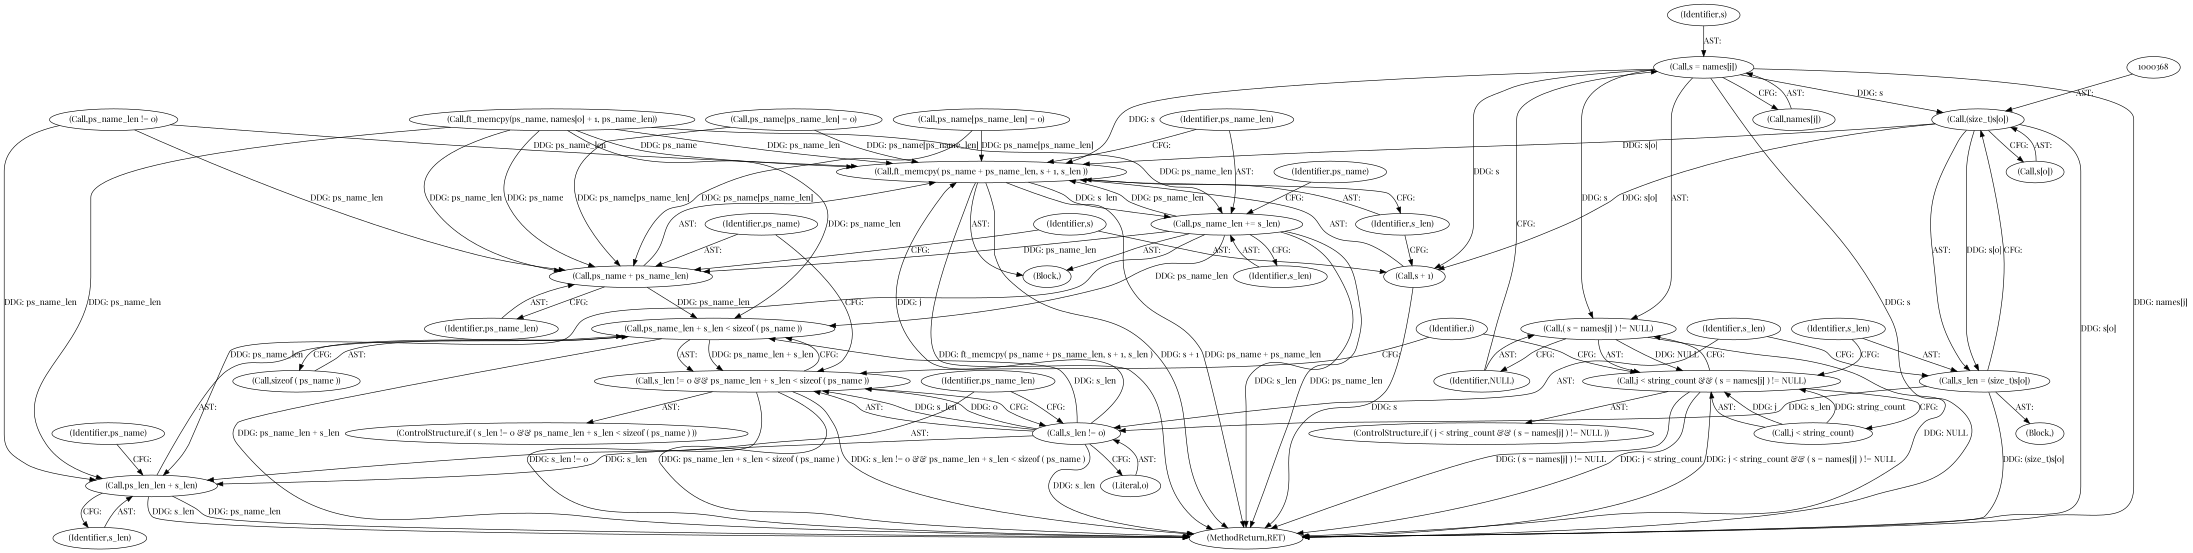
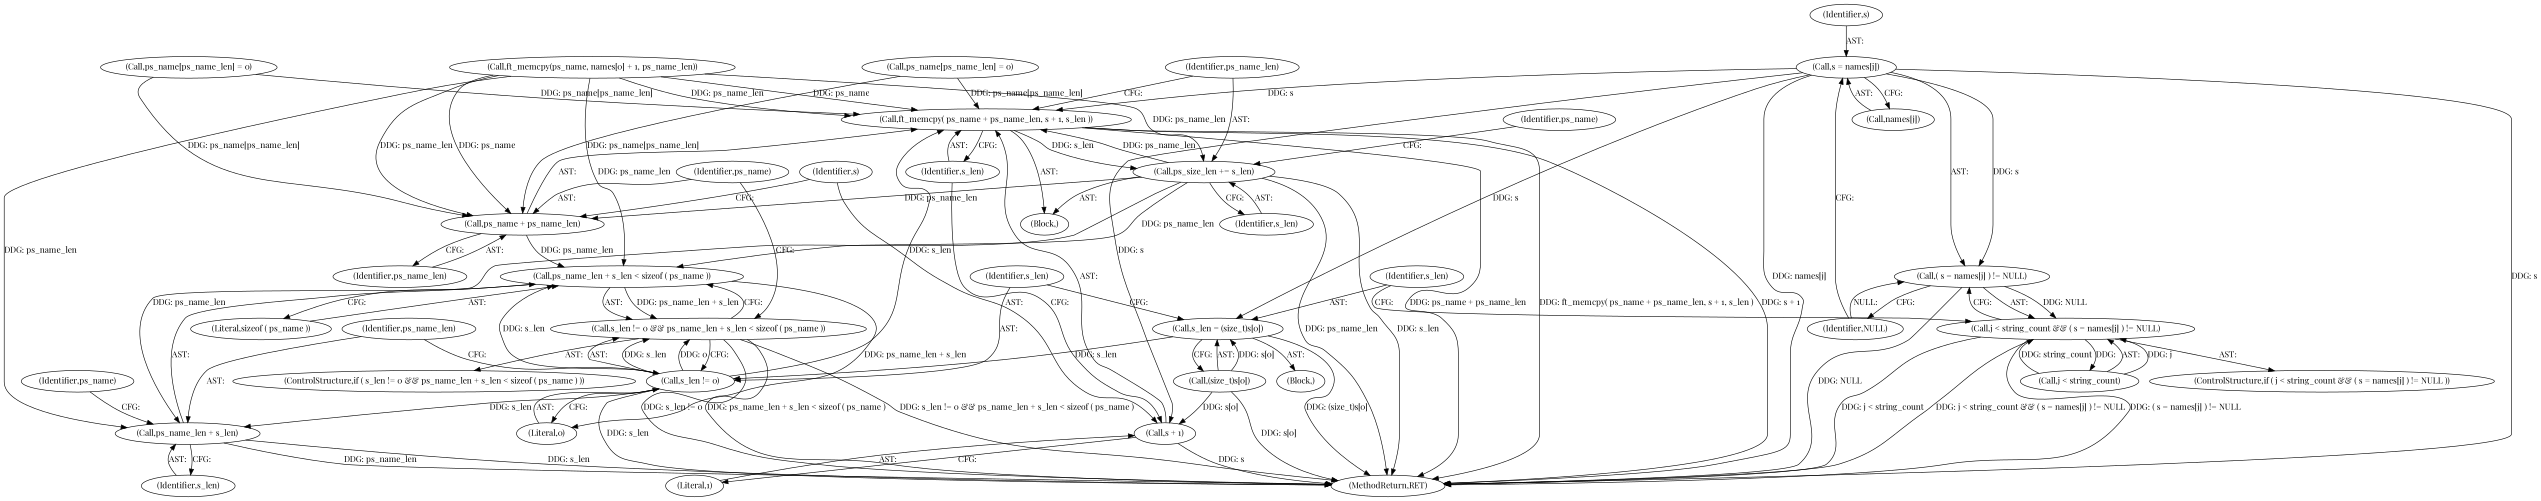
node "1000368": removed
edge "(Call,s = names[j])" -> "(Call,(size_t)s[0])": now "(Call,s = names[j])" -> "(Call,s_len = (size_t)s[0])"
node "(Call,ps_name_len != 0)": removed
edge "(Call,(size_t)s[0])" -> "(Call,ft_memcpy( ps_name + ps_name_len, s + 1, s_len ))": removed, label "DDG: s[0]"
node "(Call,s[0])": removed
node "(Call,ps_name_len += s_len)": label "(Call,ps_name_len += s_len)" -> "(Call,ps_size_len += s_len)"
edge "(Call,s_len != 0)" -> "(Call,ft_memcpy( ps_name + ps_name_len, s + 1, s_len ))": label "DDG: j" -> "DDG: s_len"
node "(Identifier,i)": removed
edge "(Identifier,NULL)" -> "(Call,( s = names[j] ) != NULL)": label "AST: " -> "NULL: "
node "(Call,sizeof ( ps_name ))": label "(Call,sizeof ( ps_name ))" -> "(Literal,sizeof ( ps_name ))"
edge "(Call,j < string_count && ( s = names[j] ) != NULL)" -> "(Call,j < string_count)": label "CFG: " -> "DDG: "
node "(Call,ps_len_len + s_len)": label "(Call,ps_len_len + s_len)" -> "(Call,ps_name_len + s_len)"
node "(Literal,1)": added
edge "(Call,ps_name_len + s_len < sizeof ( ps_name ))" -> "(MethodReturn,RET)": now "(Call,ps_name_len + s_len < sizeof ( ps_name ))" -> "(Literal,0)"
